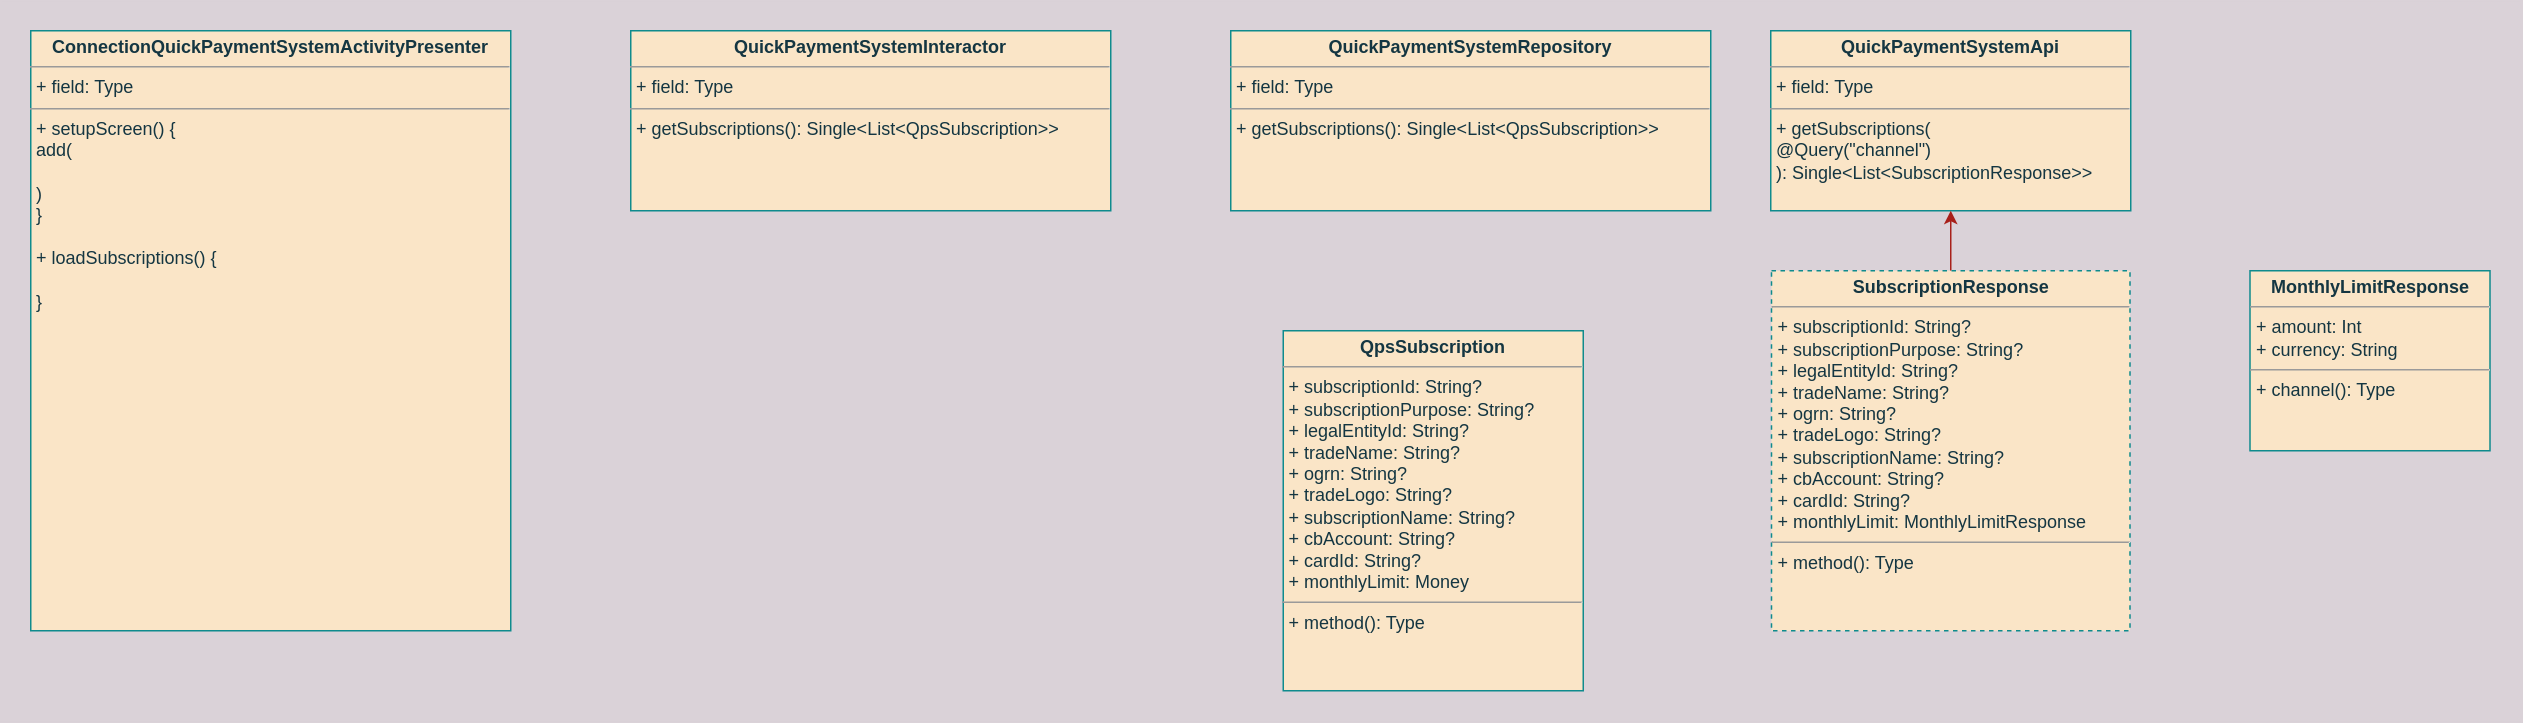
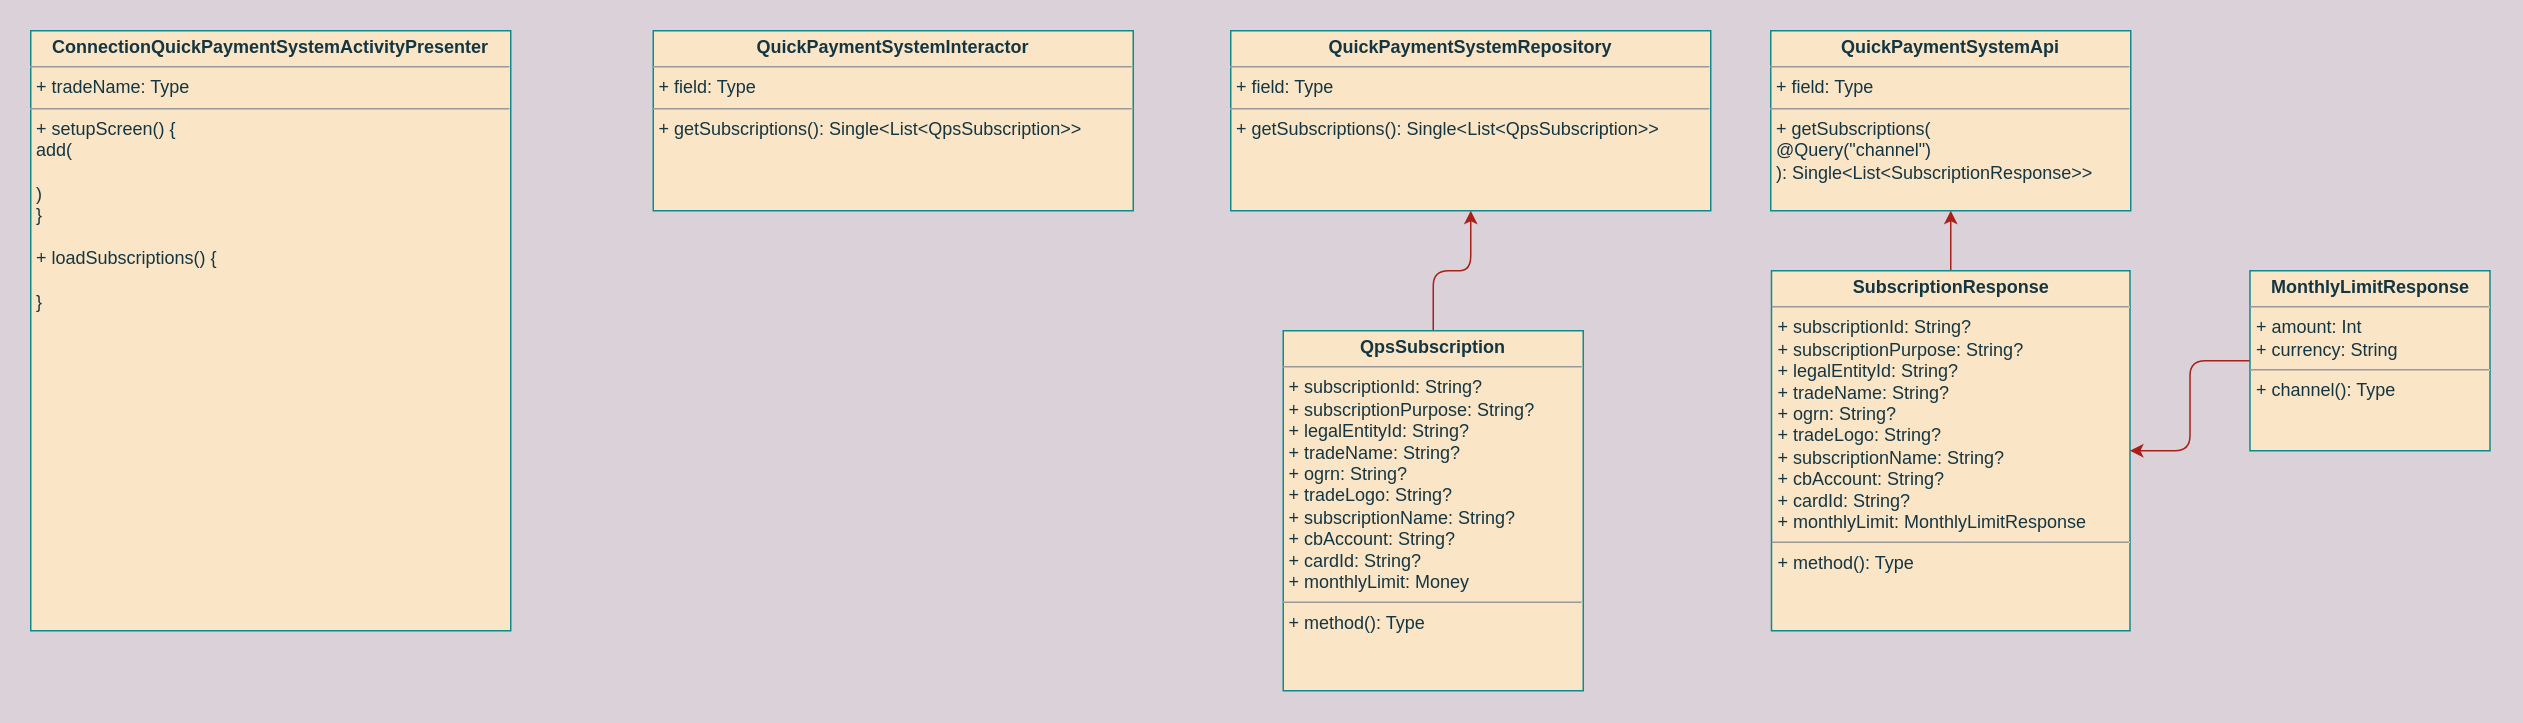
node "ConnectionQuickPaymentSystemActivityPresenter + field: Type + setupScreen() { add( ) } + loadSubscriptions() { }": label "ConnectionQuickPaymentSystemActivityPresenter + field: Type + setupScreen() { add( ) } + loadSubscriptions() { }" -> "ConnectionQuickPaymentSystemActivityPresenter + tradeName: Type + setupScreen() { add( ) } + loadSubscriptions() { }"
node "QuickPaymentSystemInteractor + field: Type + getSubscriptions(): Single<List<QpsSubscription>>": moved (871, 121) -> (893, 121)
edge "QpsSubscription + subscriptionId: String? + subscriptionPurpose: String? + legalEntityId: String? + tradeName: String? + ogrn: String? + tradeLogo: String? + subscriptionName: String? + cbAccount: String? + cardId: String? + monthlyLimit: Money + method(): Type" -> "QuickPaymentSystemRepository + field: Type + getSubscriptions(): Single<List<QpsSubscription>>": added
edge "MonthlyLimitResponse + amount: Int + currency: String + channel(): Type" -> "SubscriptionResponse + subscriptionId: String? + subscriptionPurpose: String? + legalEntityId: String? + tradeName: String? + ogrn: String? + tradeLogo: String? + subscriptionName: String? + cbAccount: String? + cardId: String? + monthlyLimit: MonthlyLimitResponse + method(): Type": added
node "SubscriptionResponse + subscriptionId: String? + subscriptionPurpose: String? + legalEntityId: String? + tradeName: String? + ogrn: String? + tradeLogo: String? + subscriptionName: String? + cbAccount: String? + cardId: String? + monthlyLimit: MonthlyLimitResponse + method(): Type": style dashed -> solid
